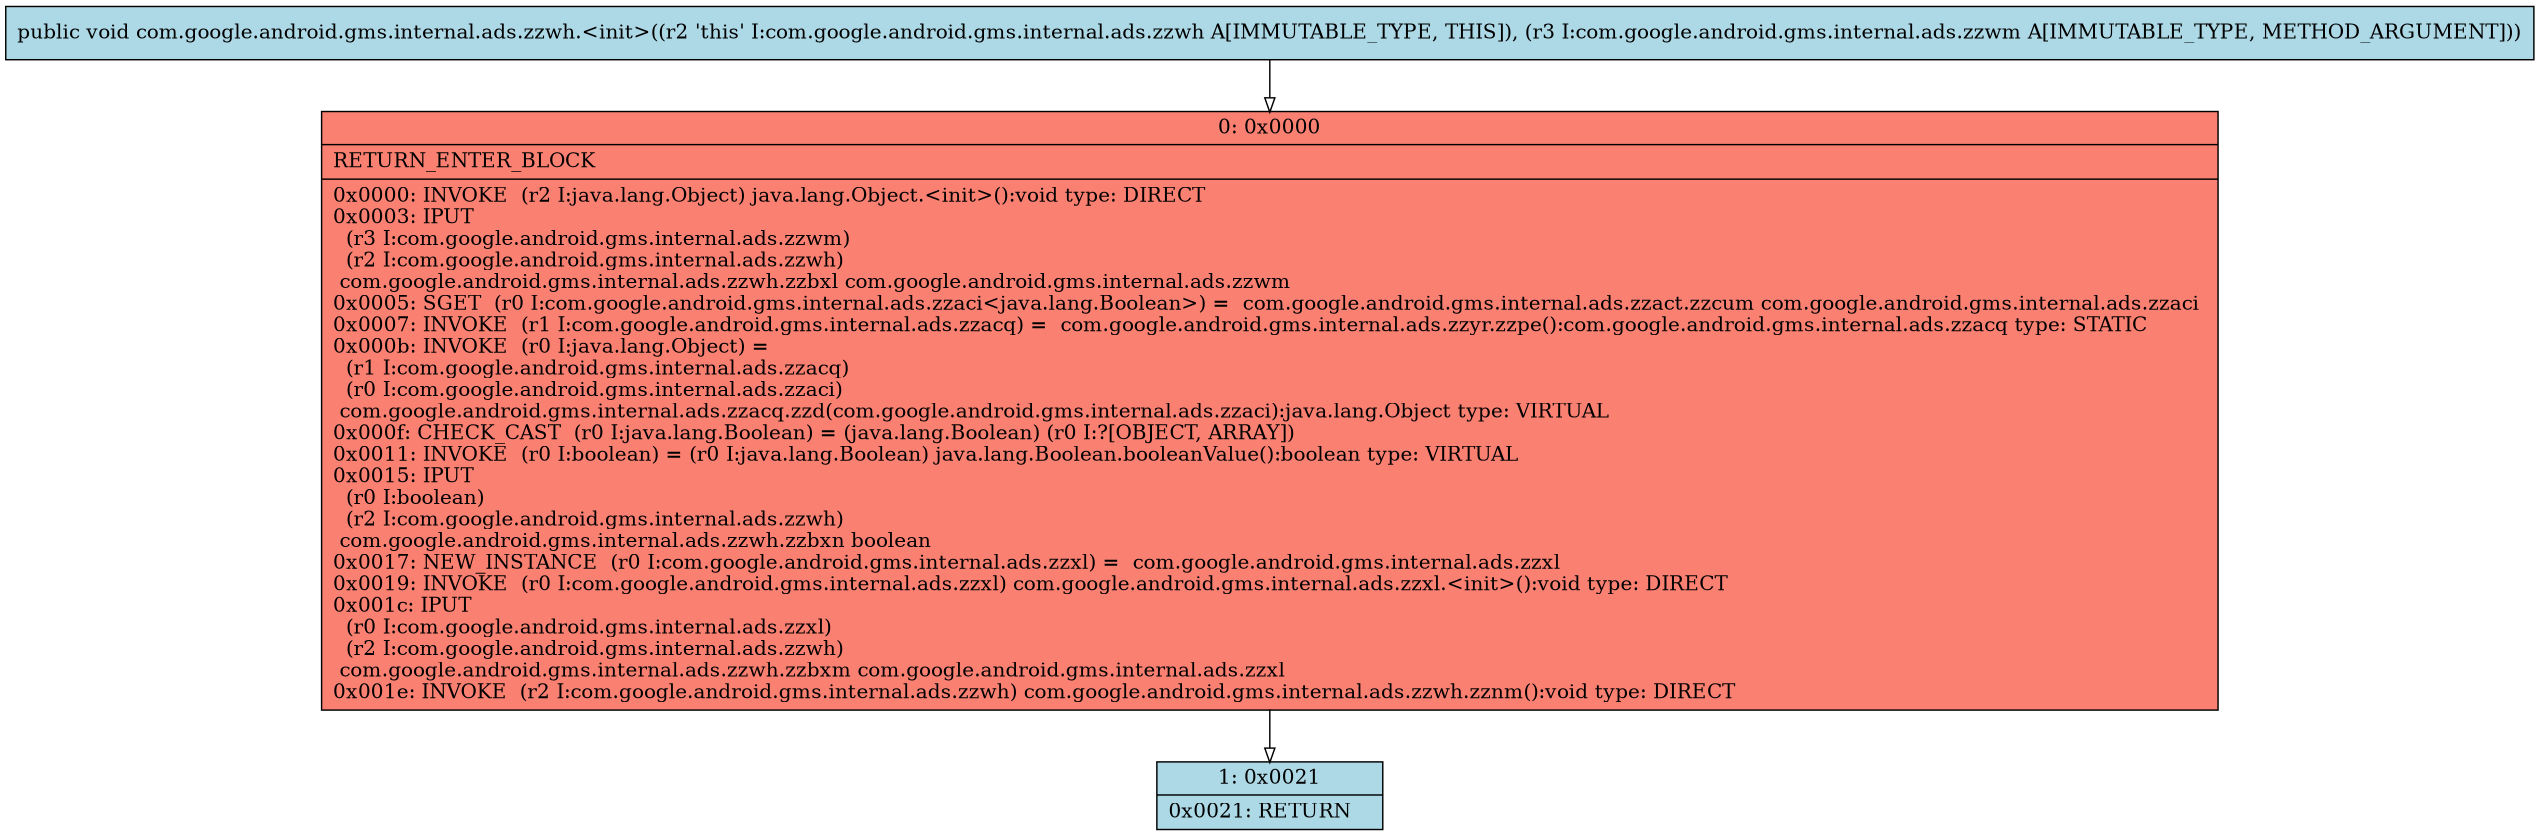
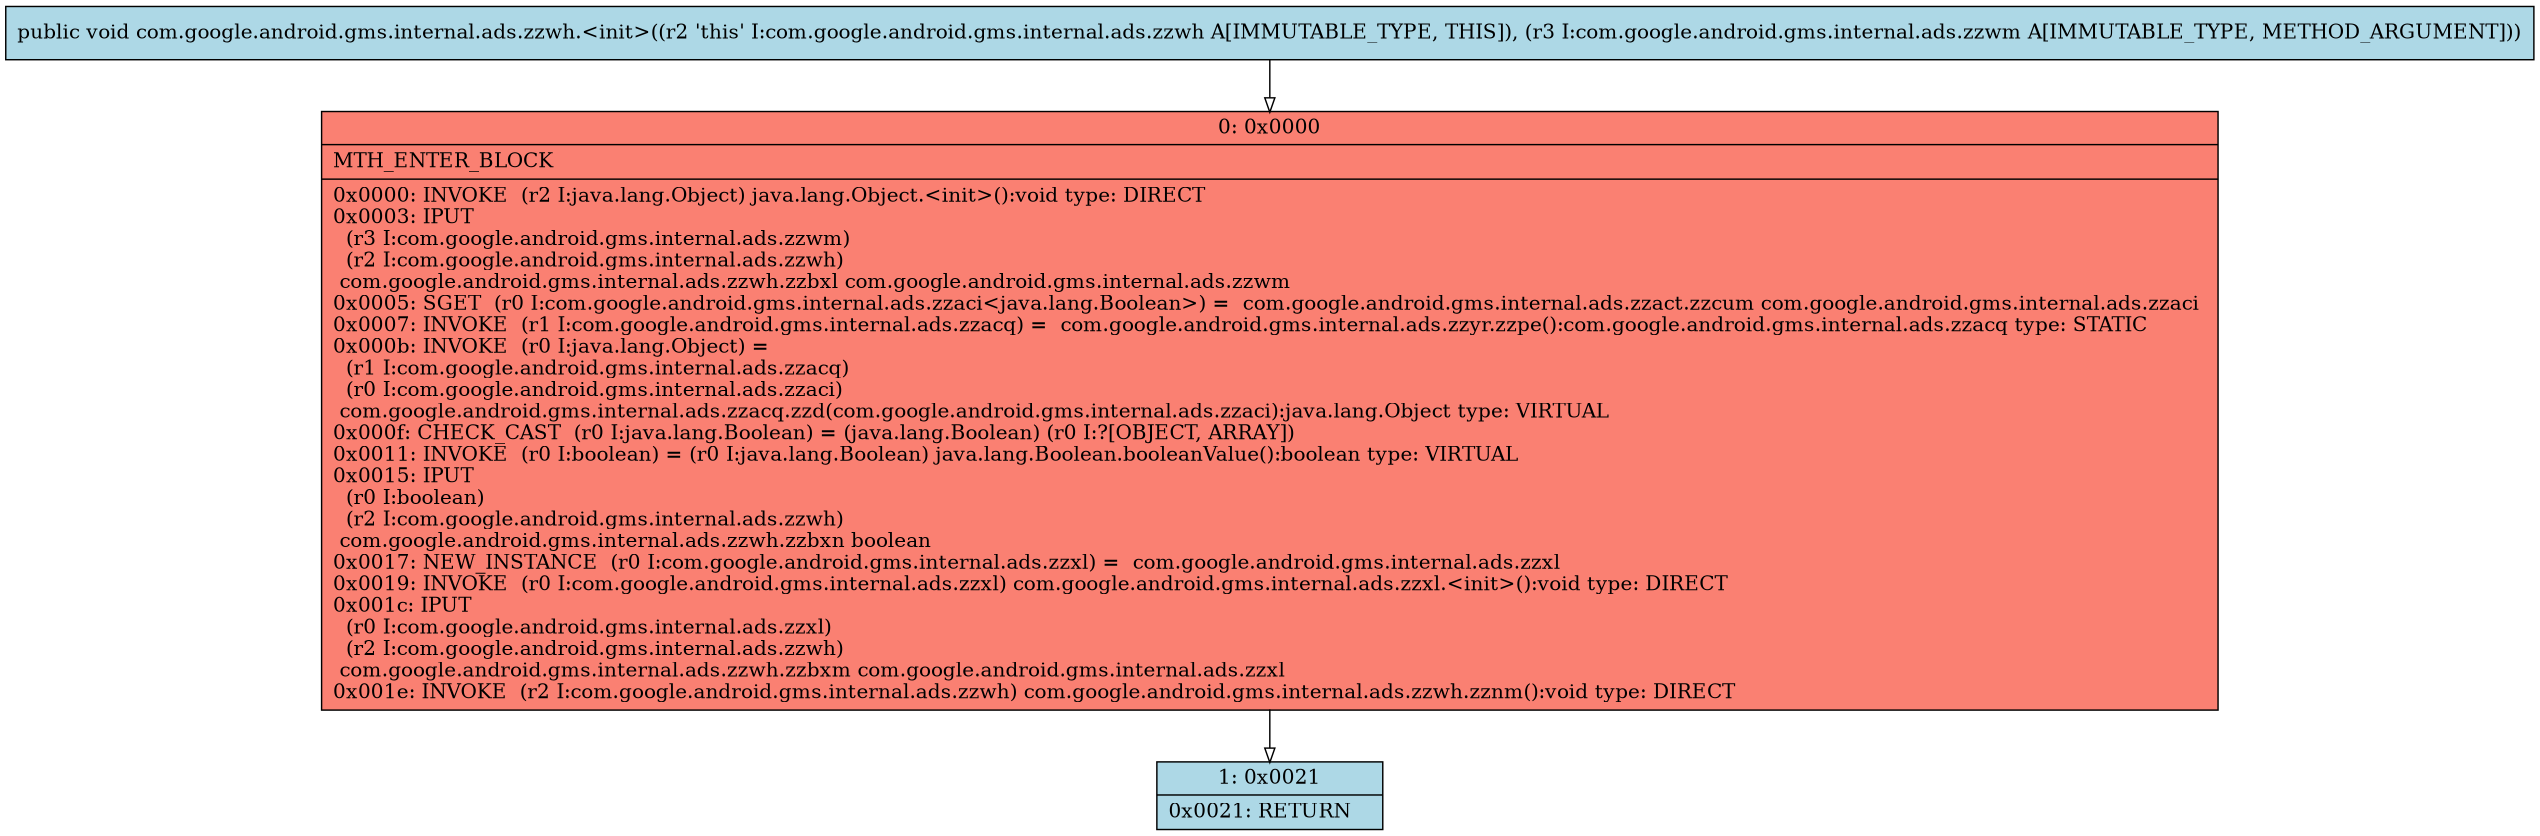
node "0: 0x0000": text "RETURN_ENTER_BLOCK" -> "MTH_ENTER_BLOCK"
